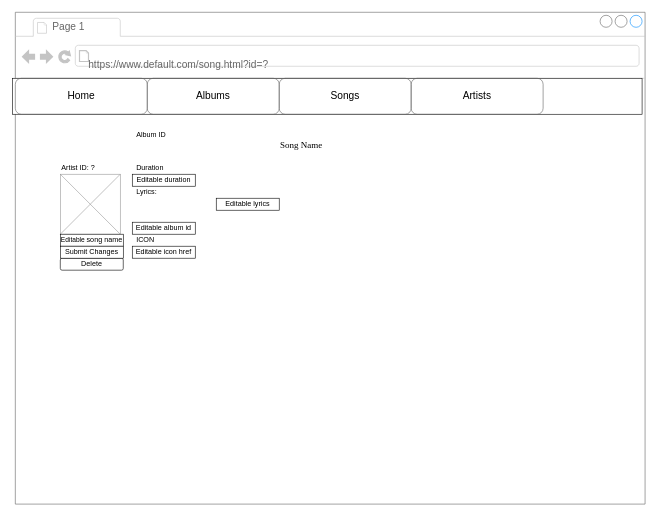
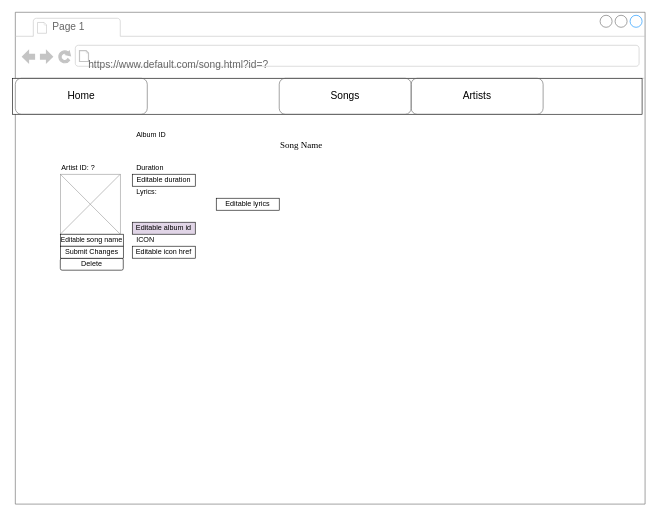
node "Albums": removed
node "Editable album id": fillcolor #ffffff -> #e1d5e7
